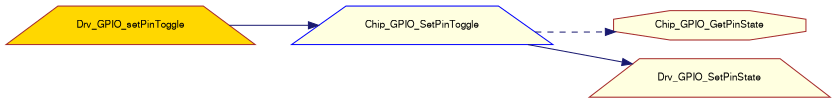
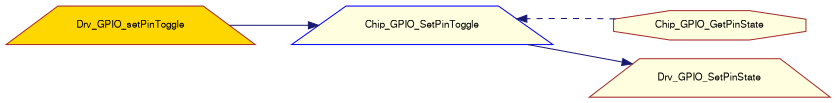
edge "Chip_GPIO_SetPinToggle" -> "Chip_GPIO_GetPinState": reversed
